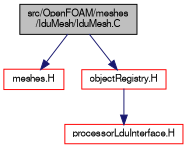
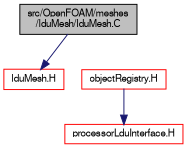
edge "src/OpenFOAM/meshes /lduMesh/lduMesh.C" -> "objectRegistry.H": removed
node "meshes.H": label "meshes.H" -> "lduMesh.H"
